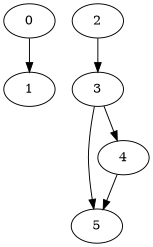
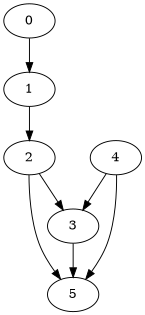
edge "1" -> "2": added
edge "3" -> "4": reversed
edge "2" -> "5": added
